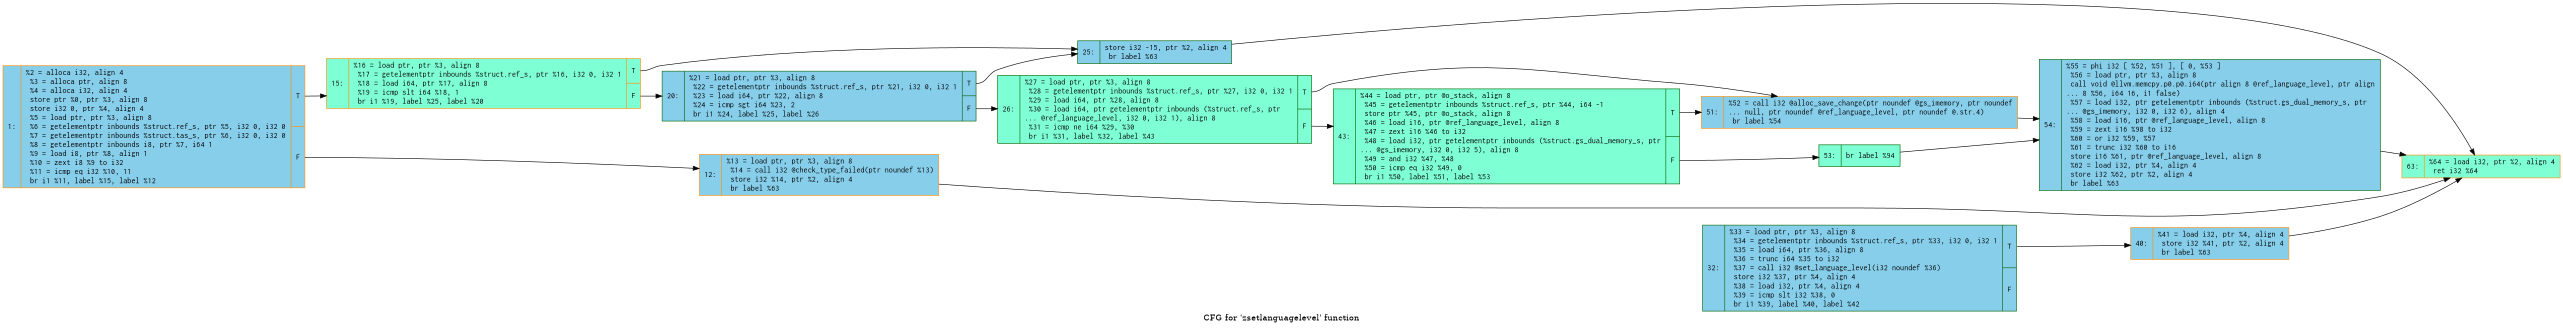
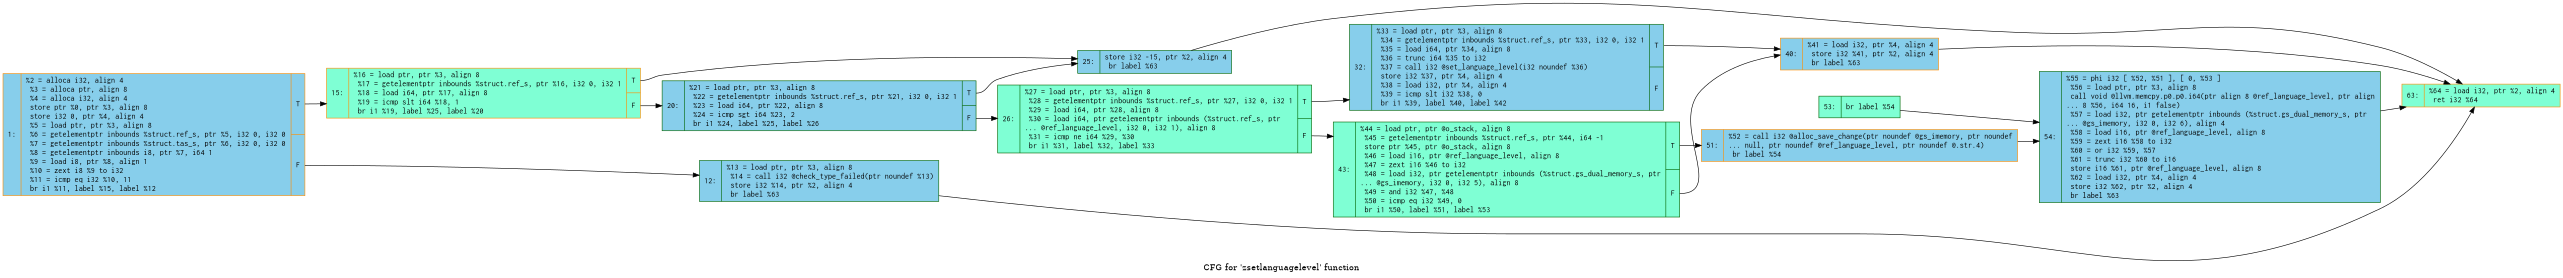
edge "26:" -> "51:": now "26:" -> "32:"
node "54:": text "%59 = zext i16 %98 to i32" -> "%59 = zext i16 %58 to i32"
node "26:": text "br i1 %31, label %32, label %43" -> "br i1 %31, label %32, label %33"
node "53:": text "br label %94" -> "br label %54"
edge "43:" -> "53:": now "43:" -> "40:"
node "12:": color darkorange -> darkgreen
node "32:": text "%35 = load i64, ptr %36, align 8" -> "%35 = load i64, ptr %34, align 8"
